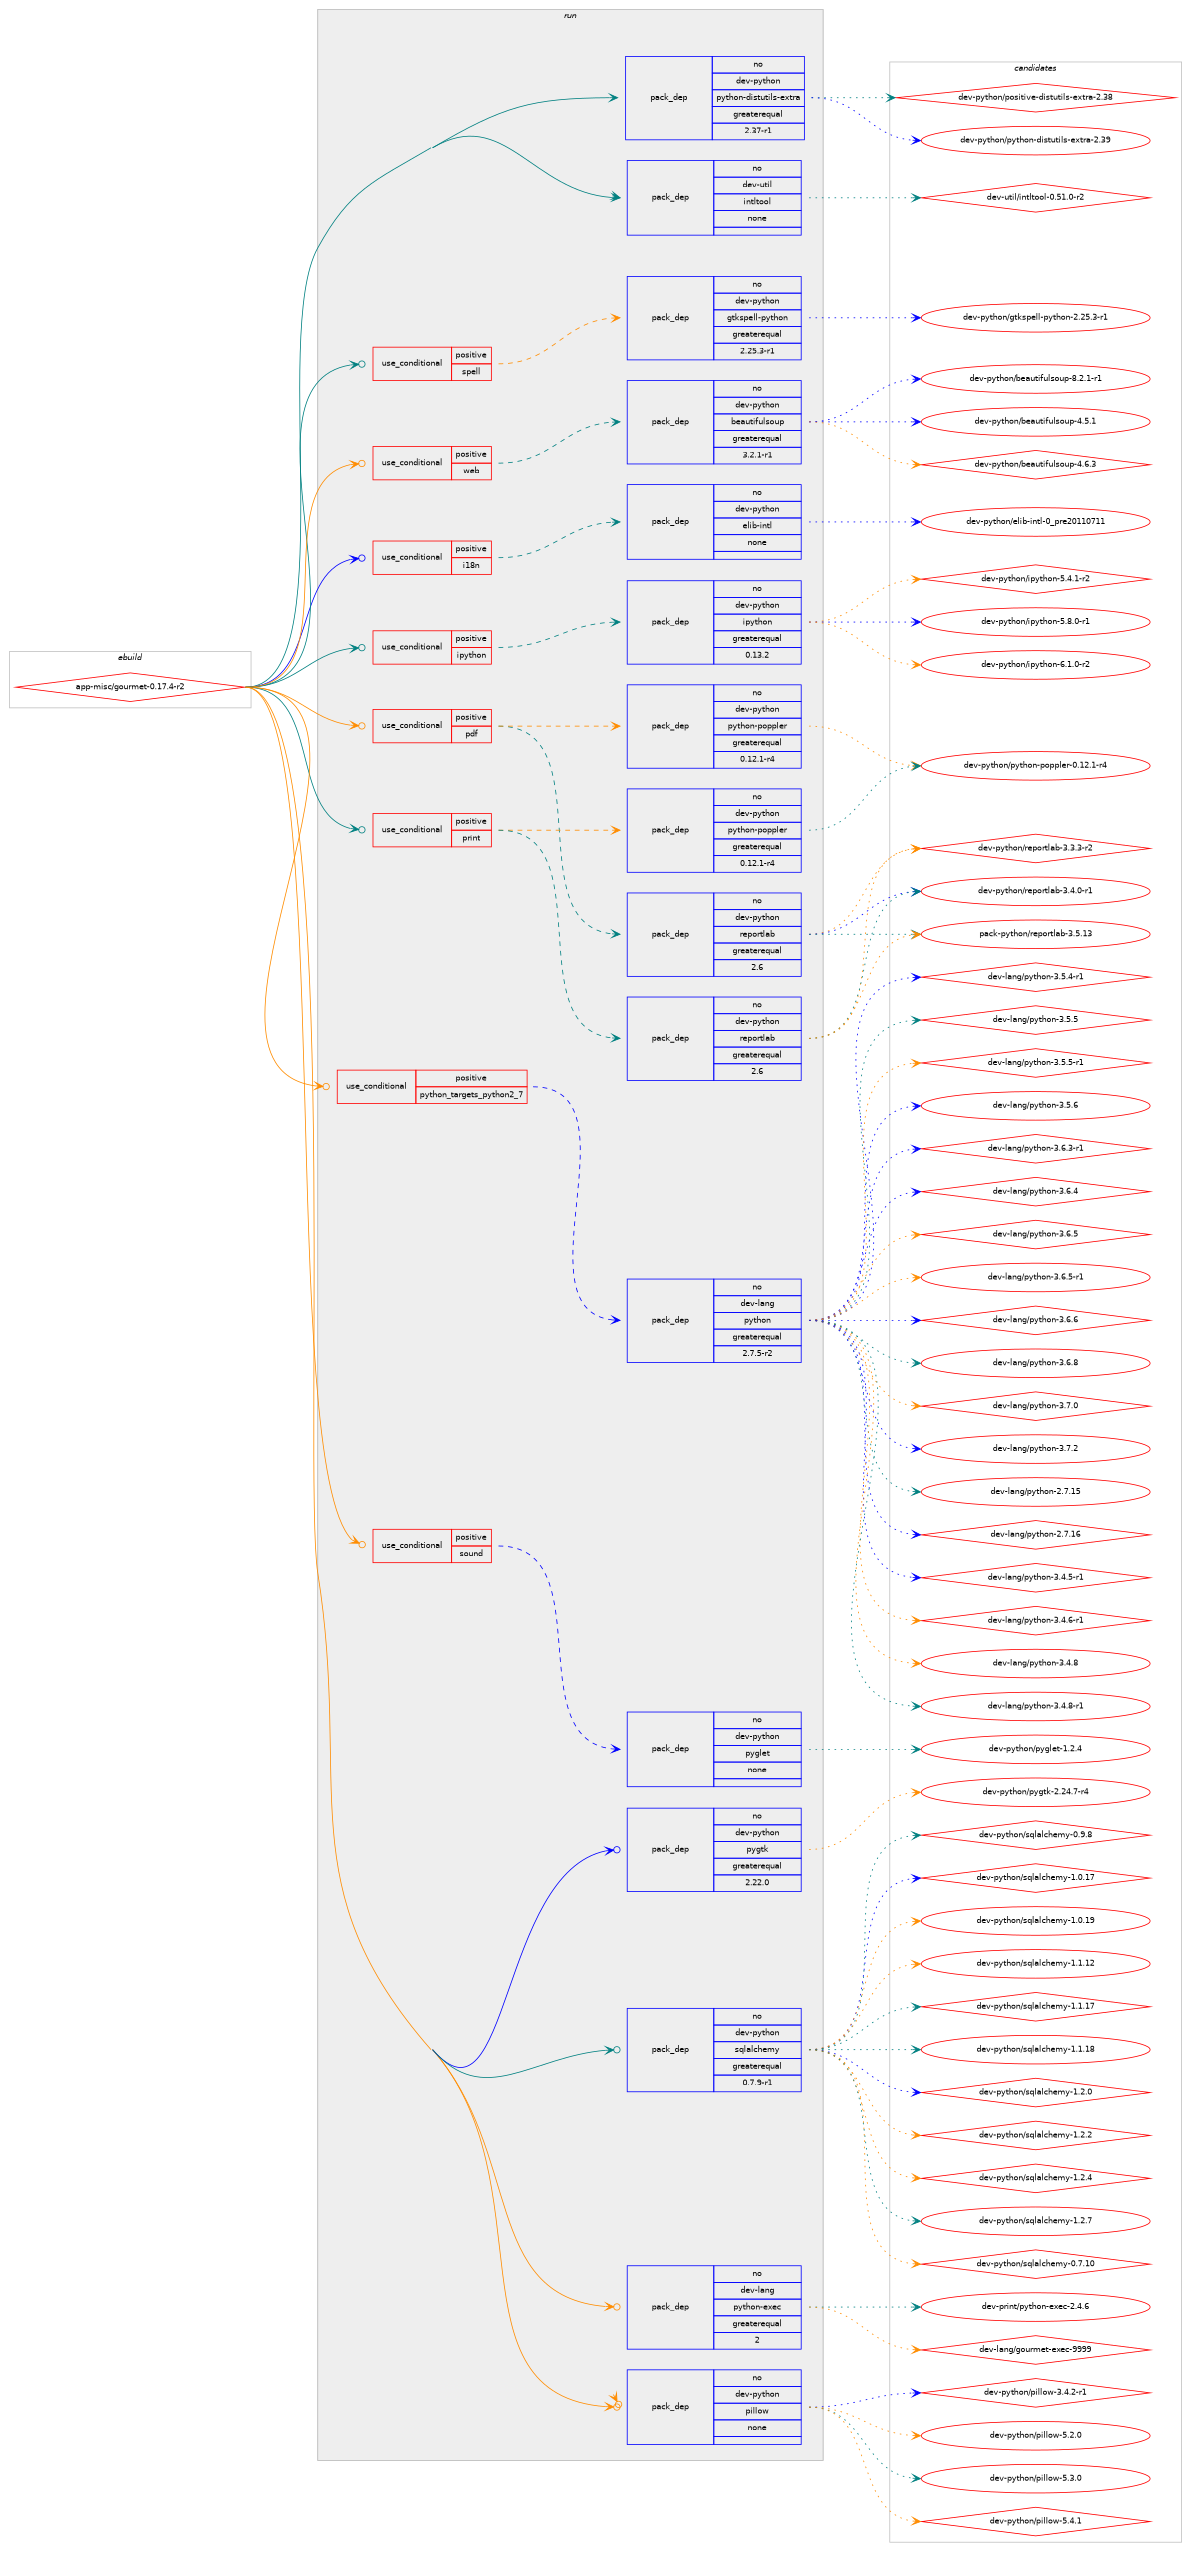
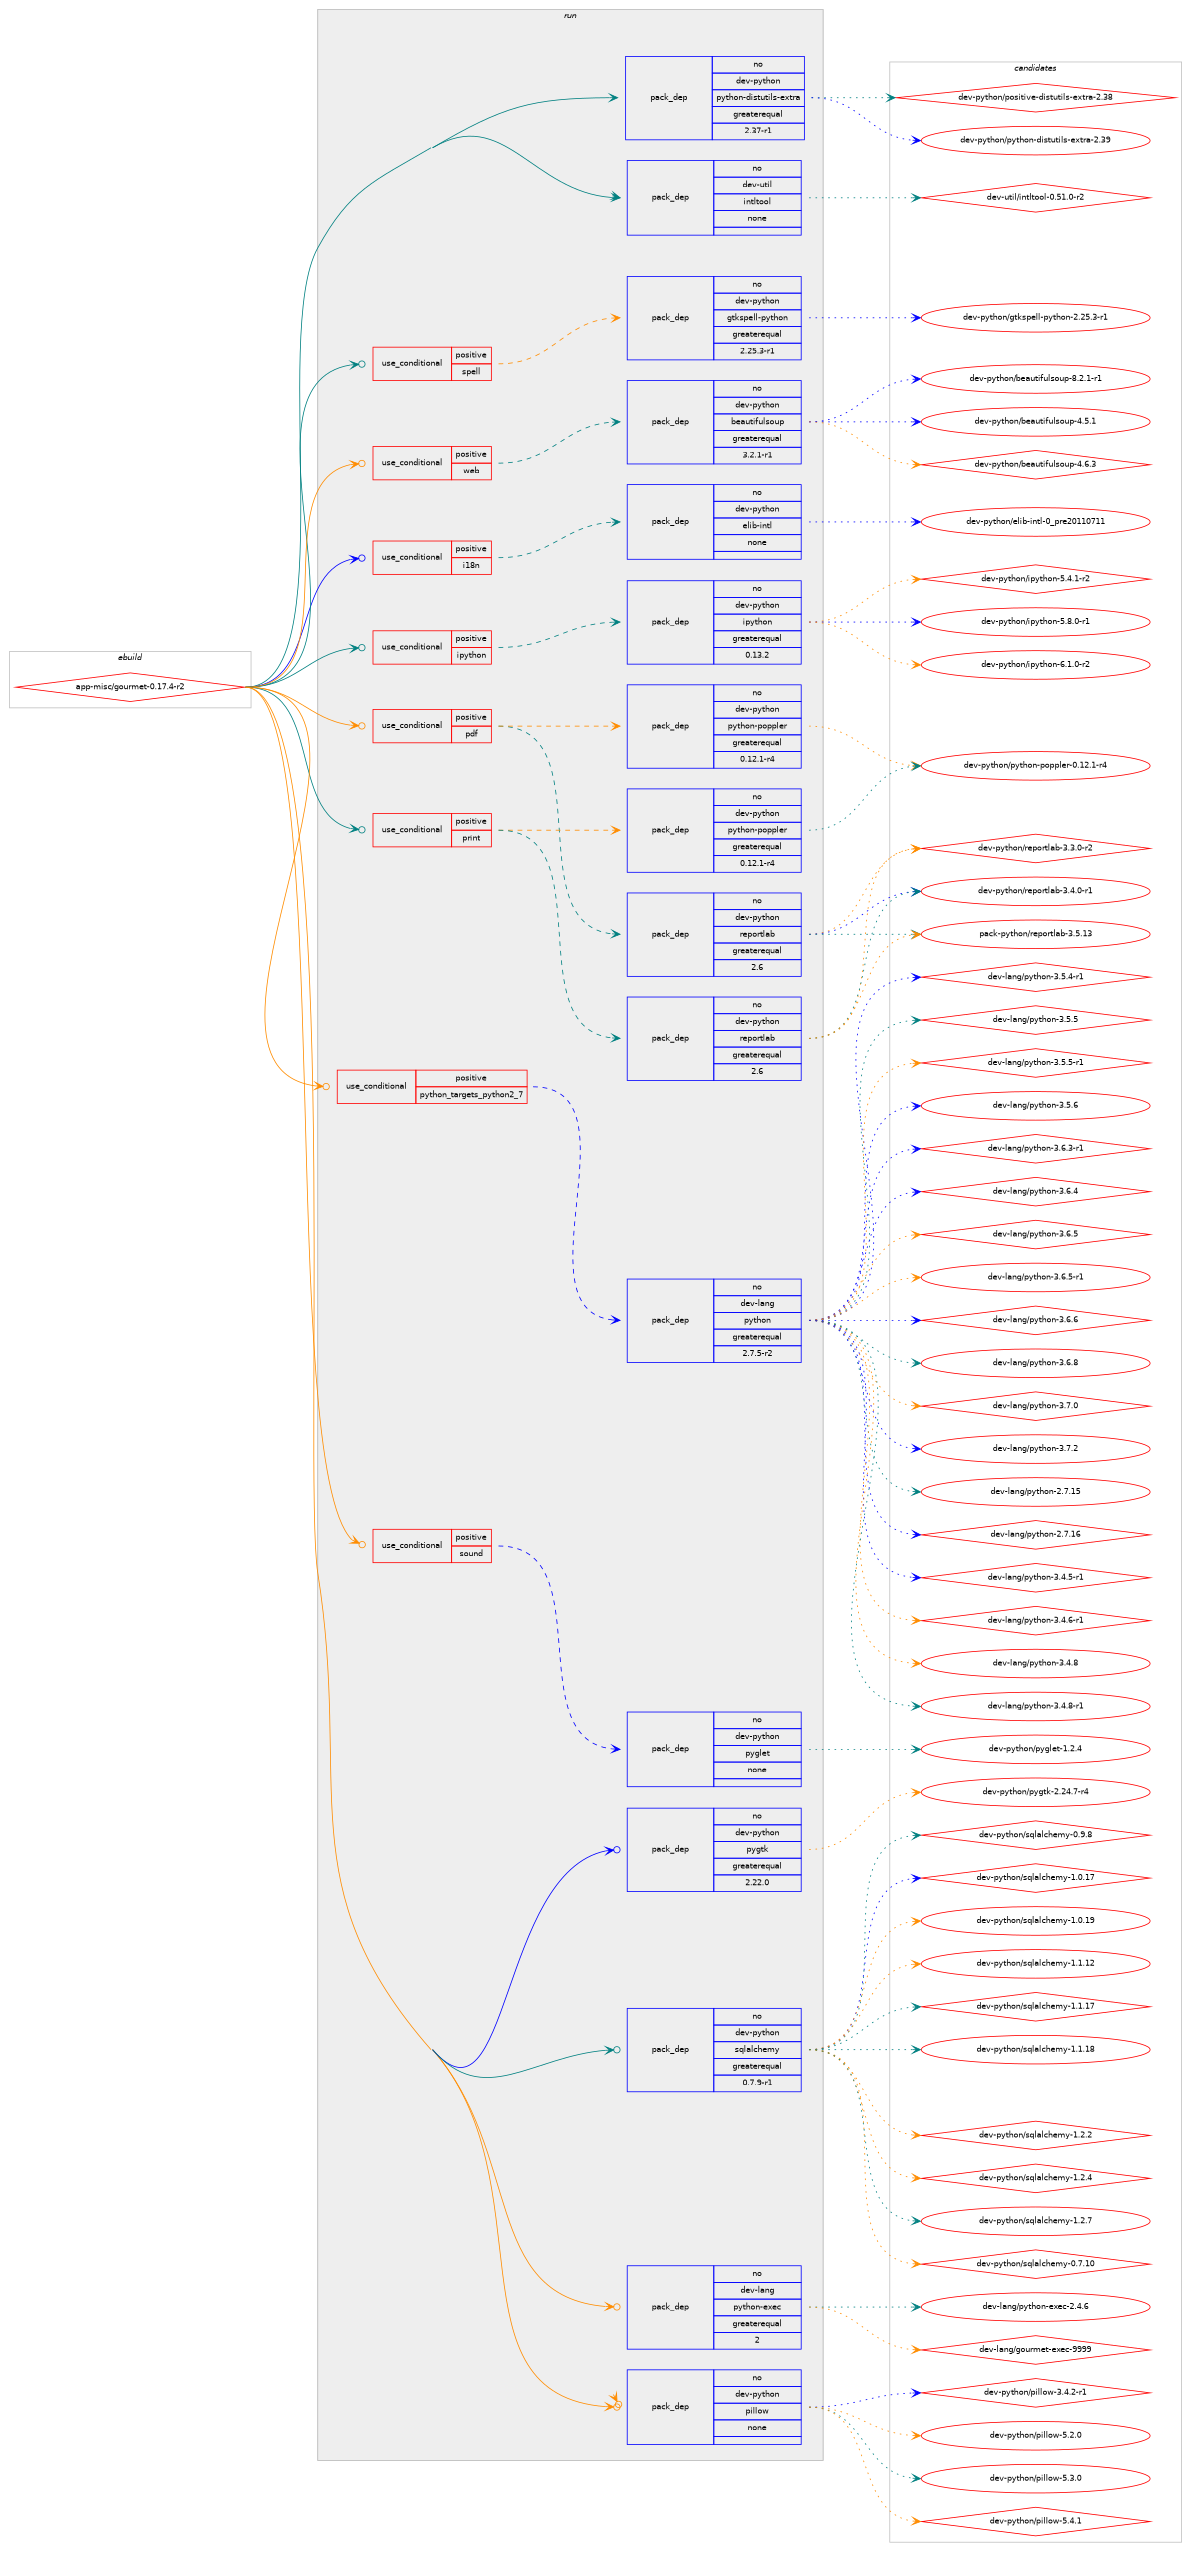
node "dev-python/reportlab-3.3.3-r2": label "dev-python/reportlab-3.3.3-r2" -> "dev-python/reportlab-3.3.0-r2"
node "dev-python/sqlalchemy-1.2.0": removed
node "dev-print/python-exec-2.4.6": label "dev-print/python-exec-2.4.6" -> "dev-lang/python-exec-2.4.6"
